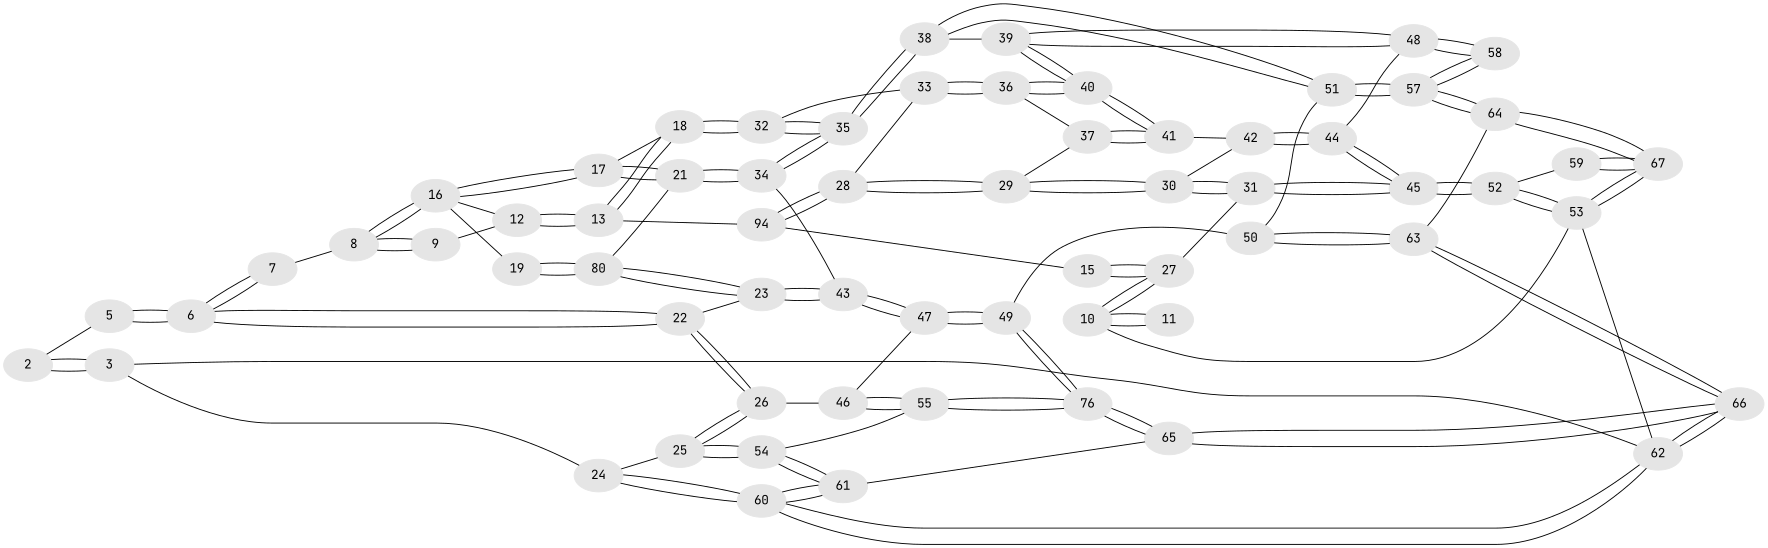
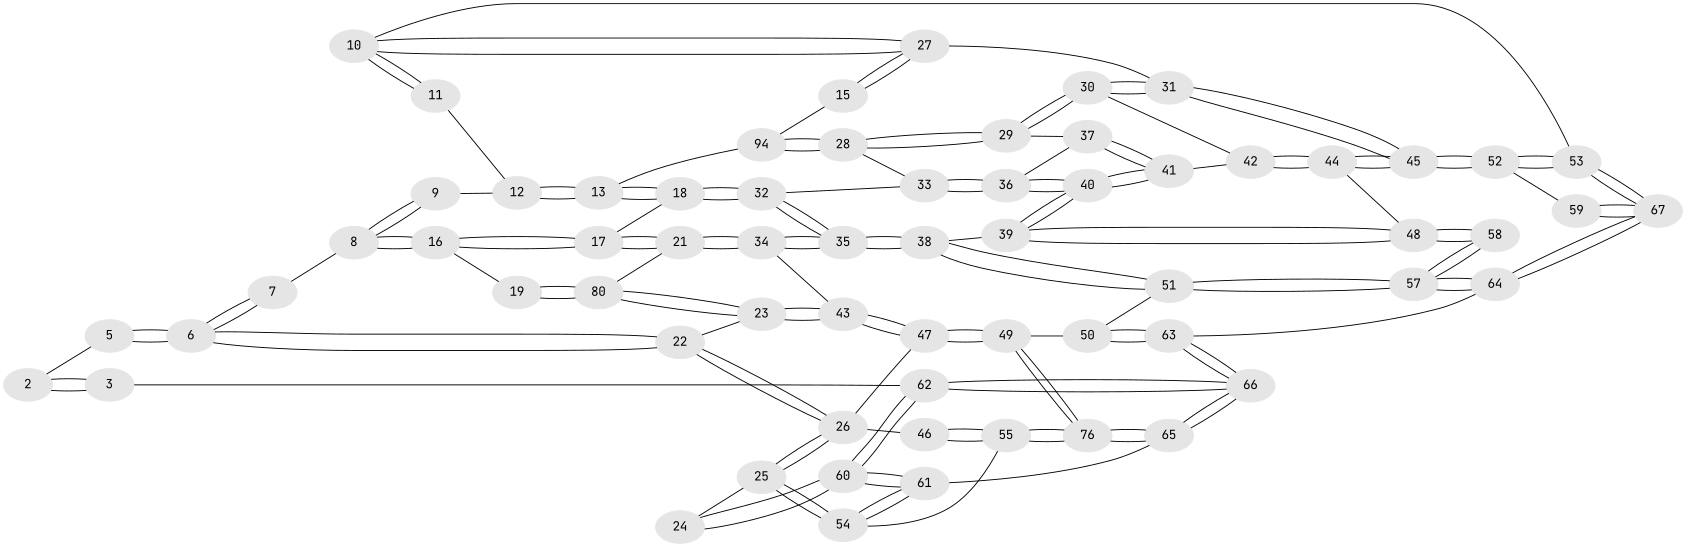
edge "16" -- "12": now "11" -- "12"
edge "53" -- "62": removed
edge "47" -- "46": now "47" -- "26"
edge "3" -- "24": removed
